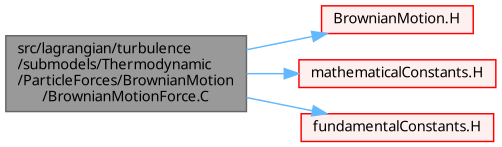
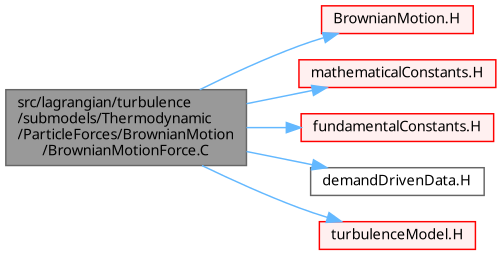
node "demandDrivenData.H": added
node "turbulenceModel.H": added
